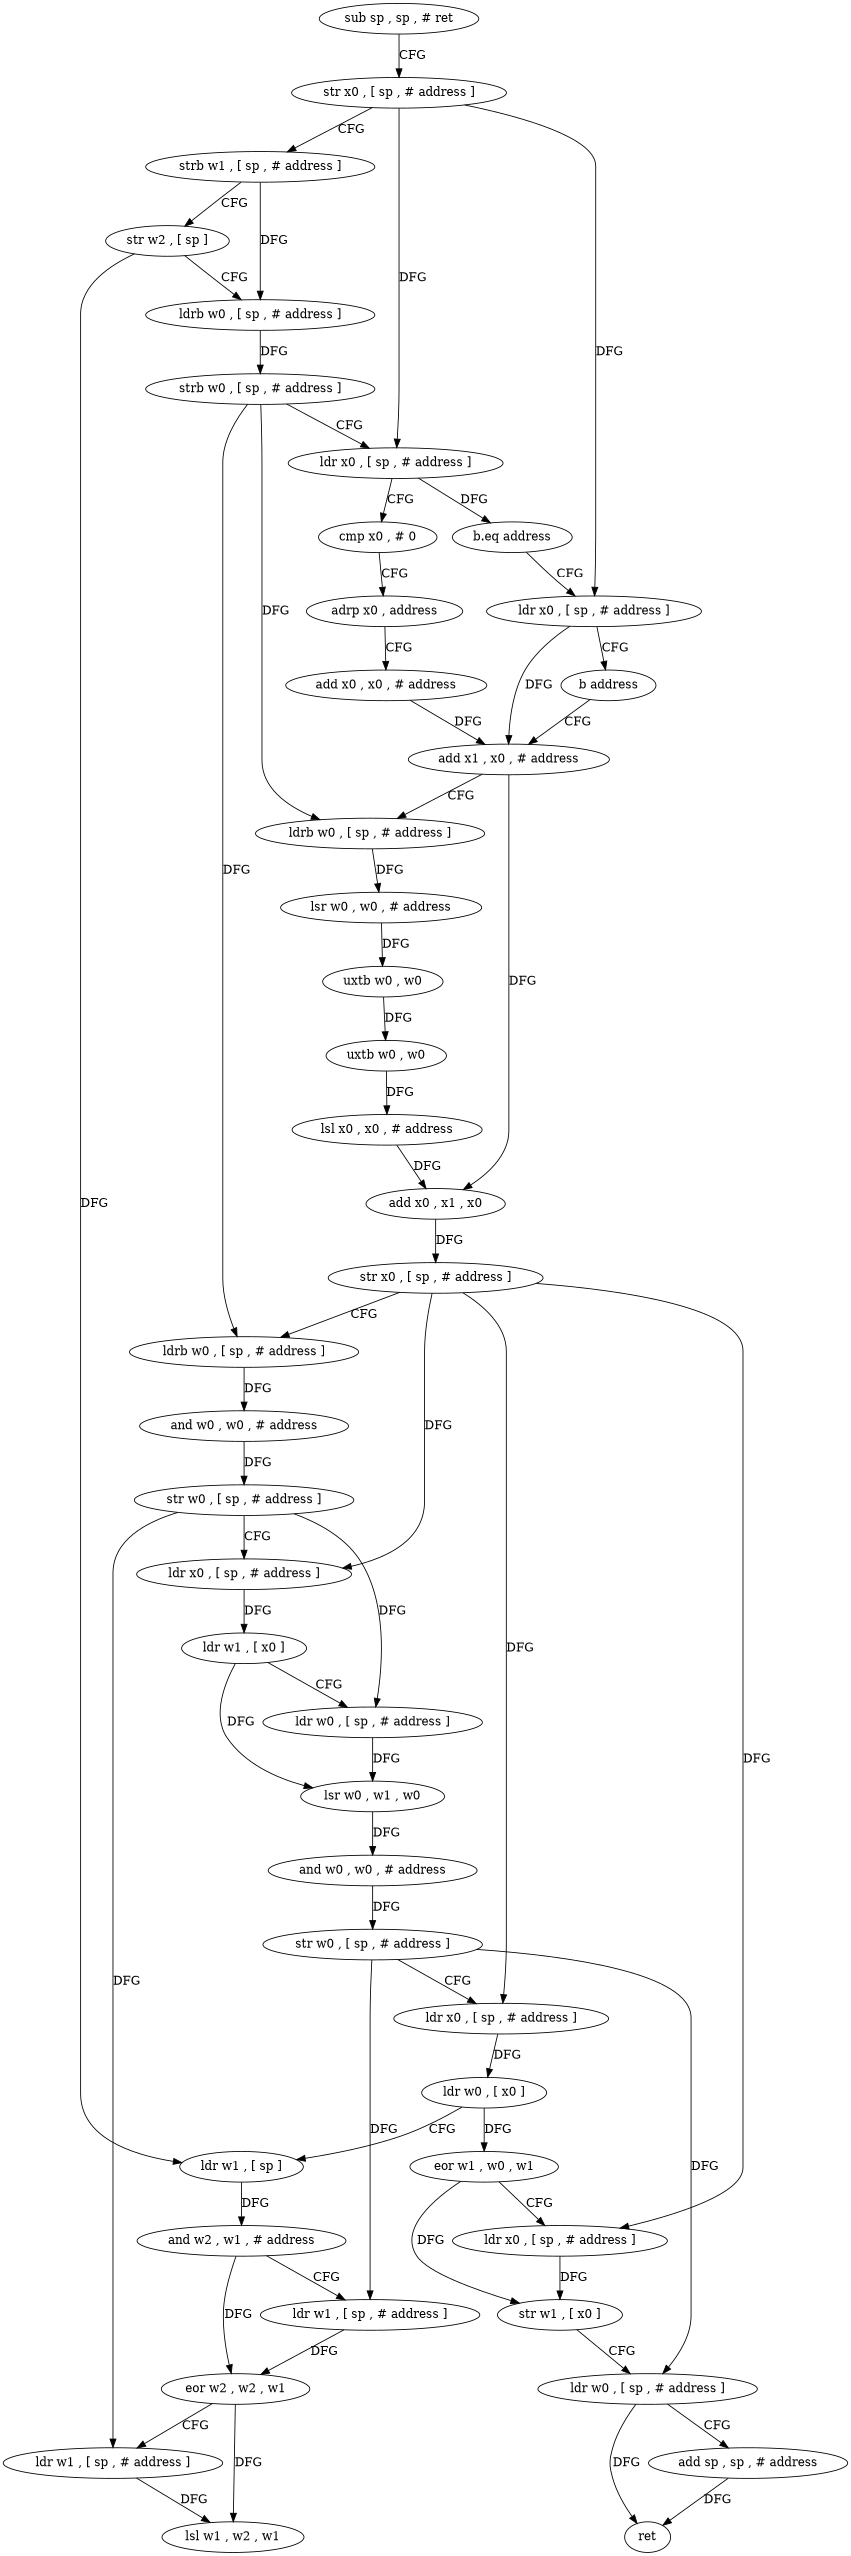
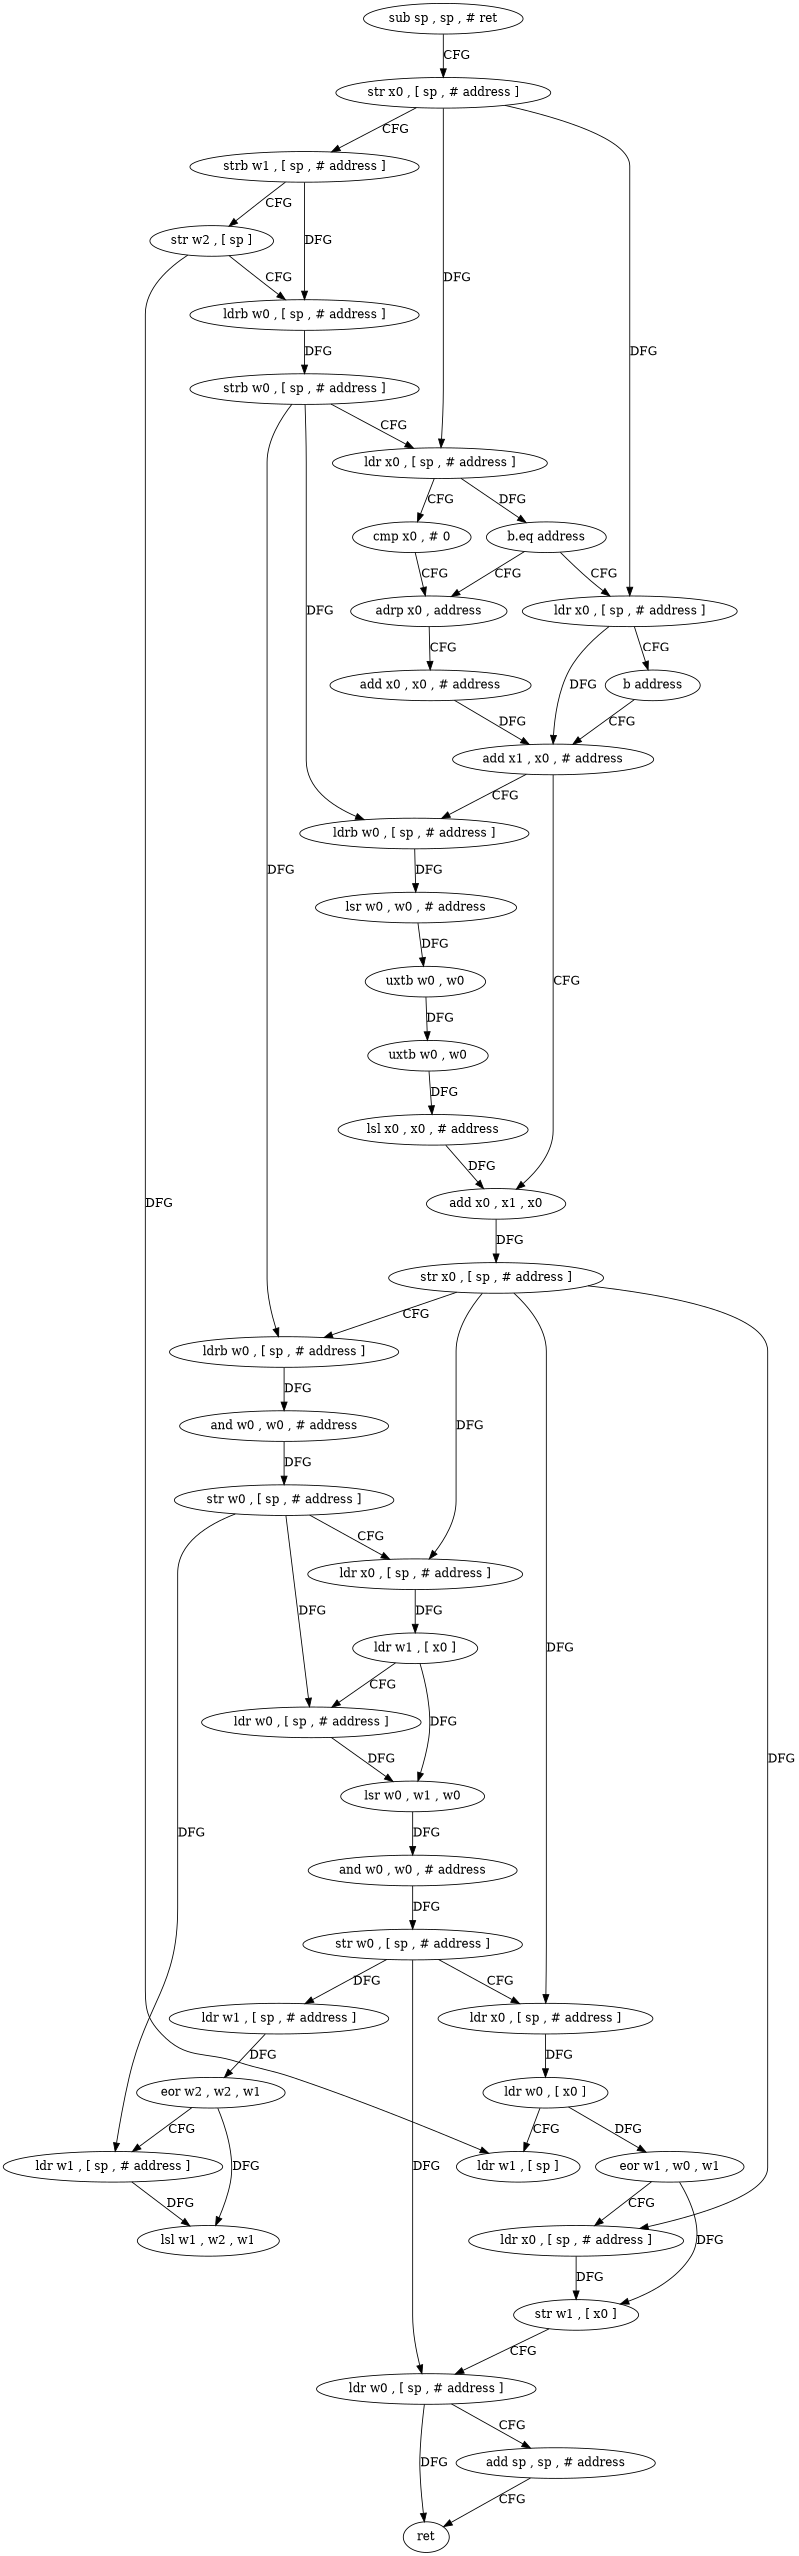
edge "b.eq address" -> "adrp x0 , address": added, label "CFG"
edge "add x1 , x0 , # address" -> "add x0 , x1 , x0": label "DFG" -> "CFG"
node "and w2 , w1 , # address": removed
edge "add sp , sp , # address" -> "ret": label "DFG" -> "CFG"
